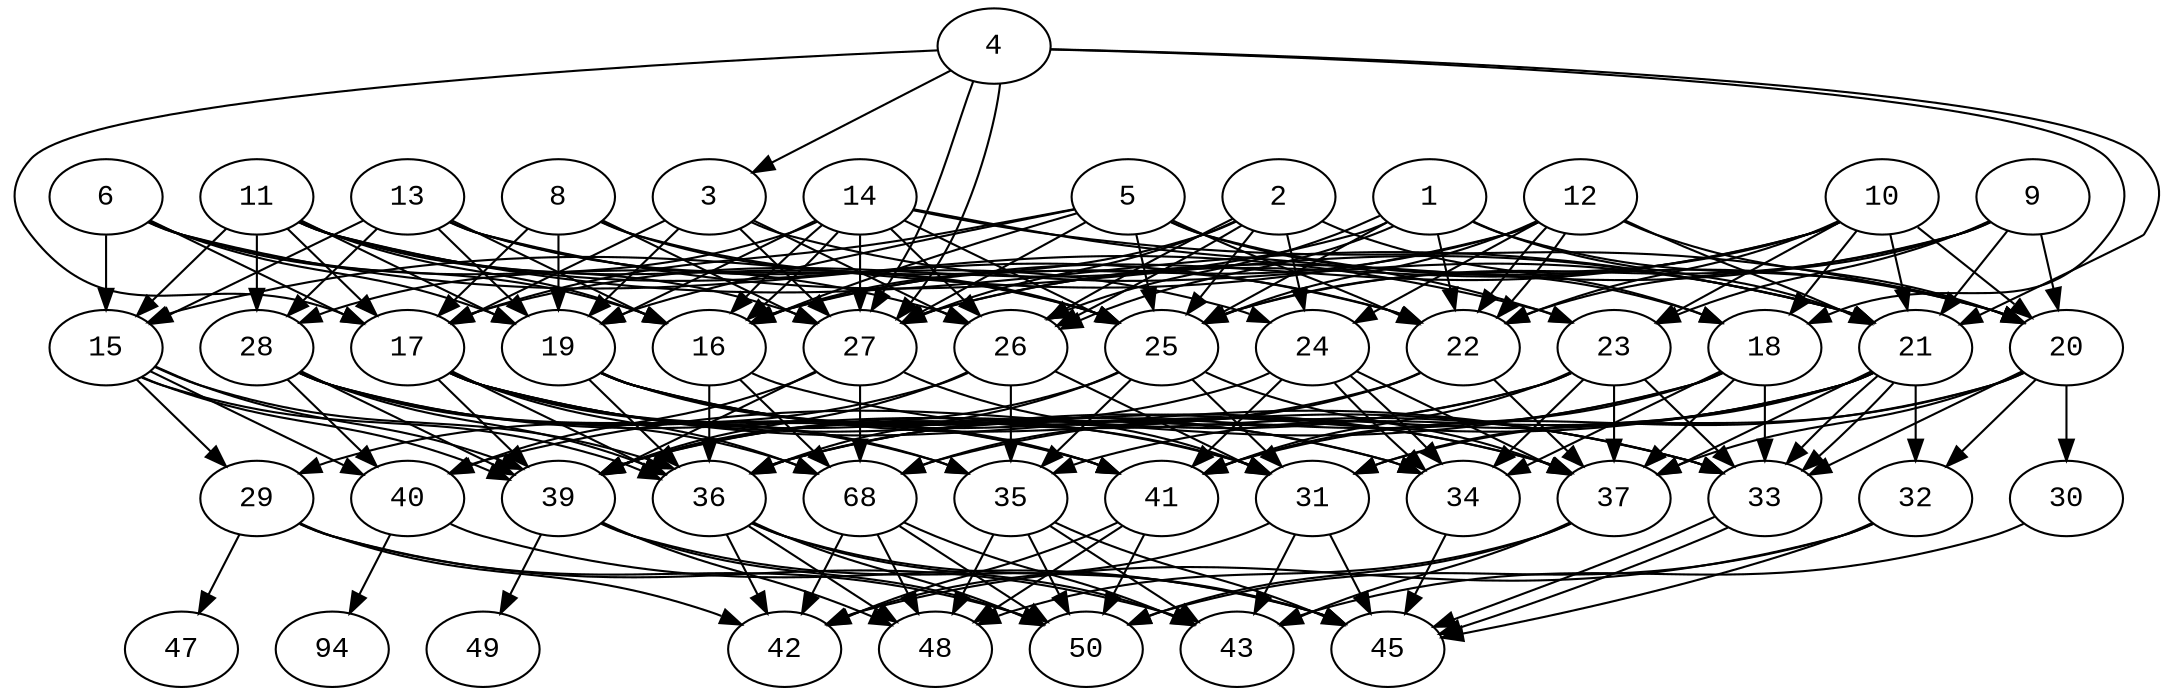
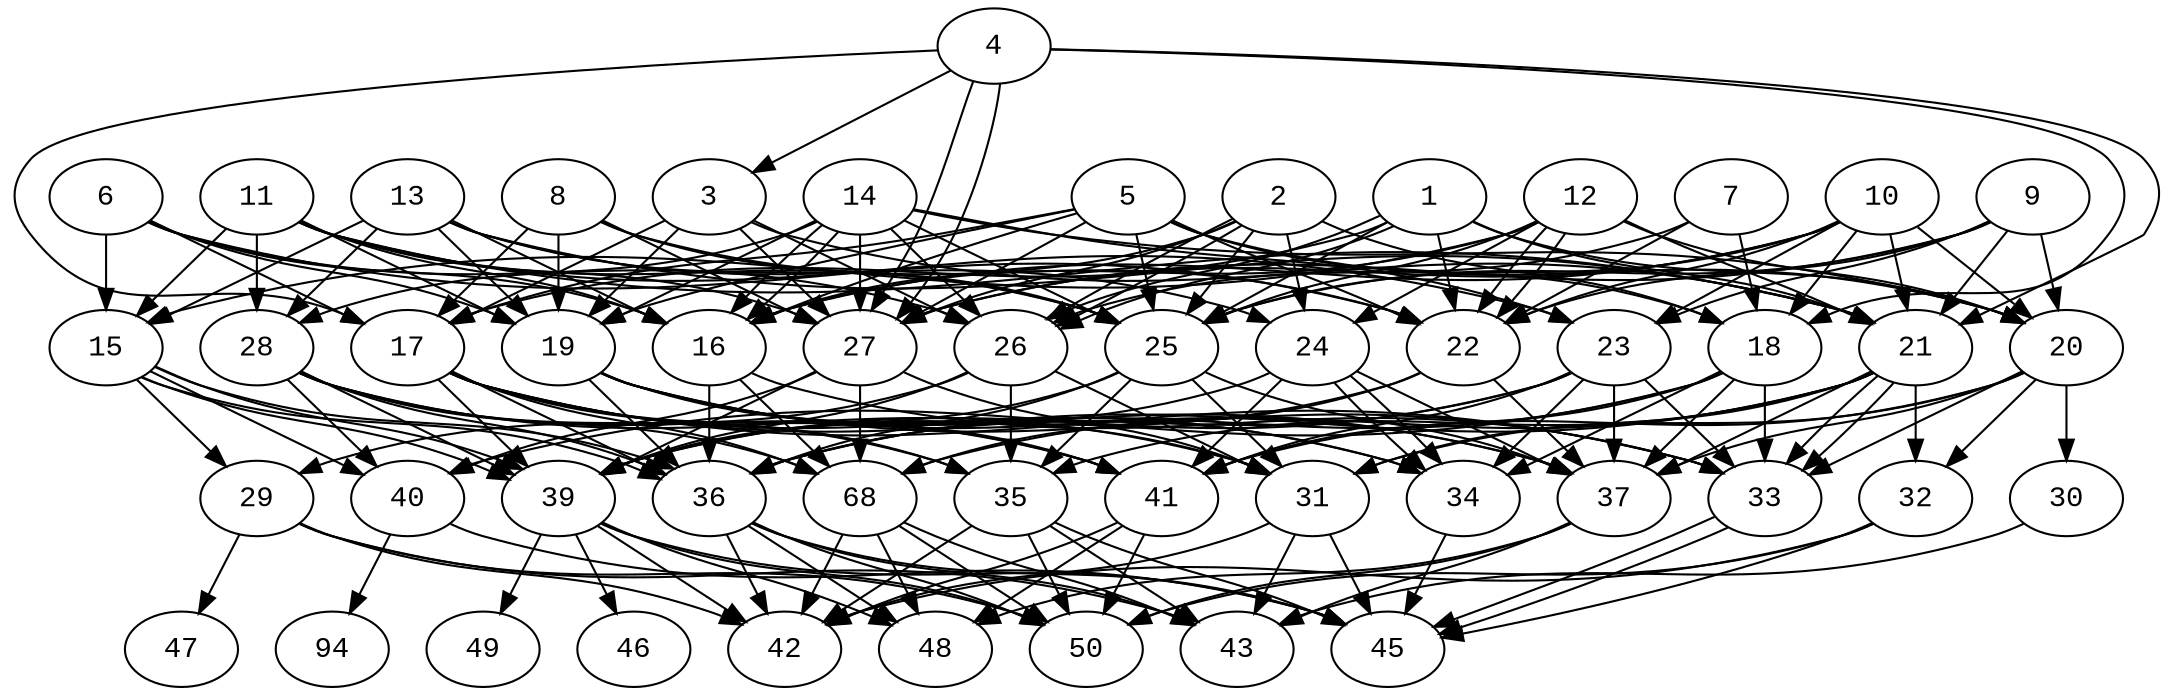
node "7": added
edge "11" -> "17": removed
edge "39" -> "42": added
edge "35" -> "48": now "35" -> "42"
node "46": added
